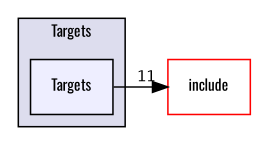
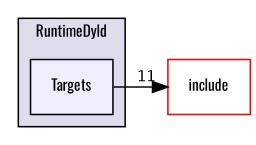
cluster "Targets": label "Targets" -> "RuntimeDyld"
